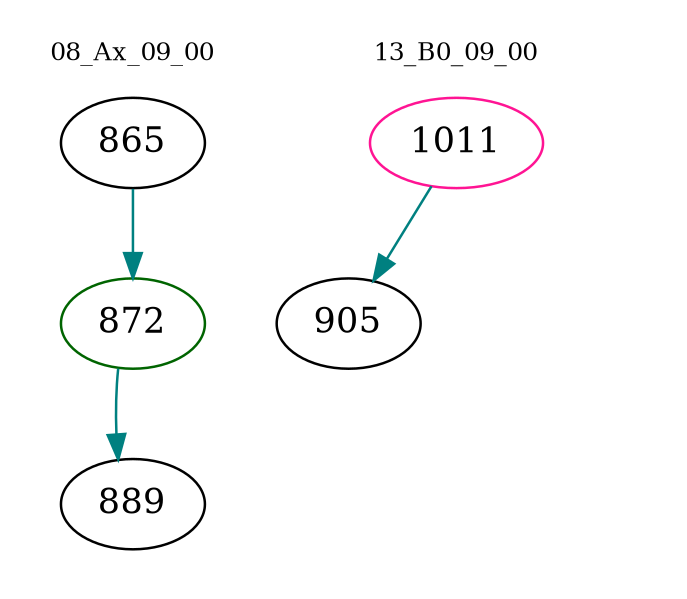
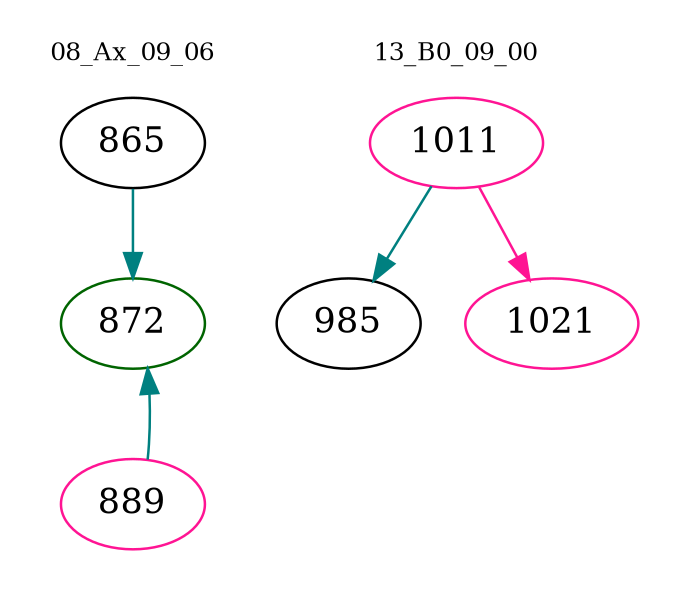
cluster "08_Ax_09_00": label "08_Ax_09_00" -> "08_Ax_09_06"
node "905": label "905" -> "985"
node "1021": added
edge "872" -> "889": reversed
node "889": color black -> deeppink
